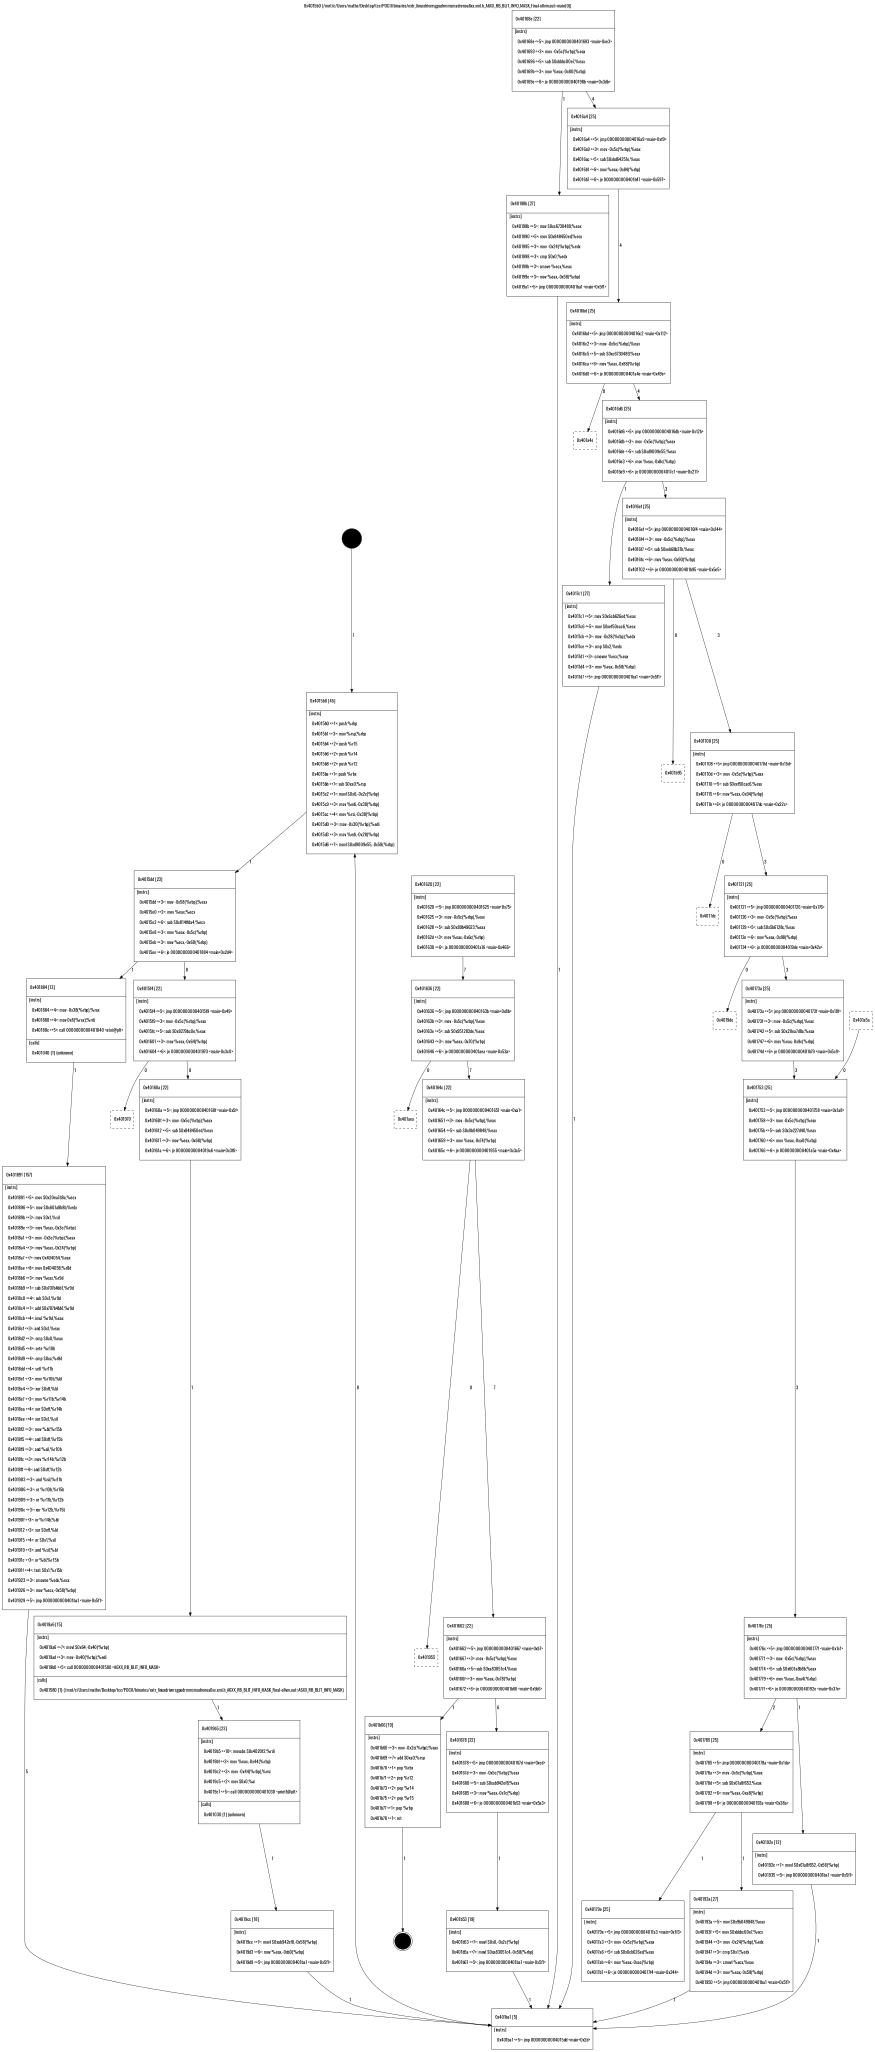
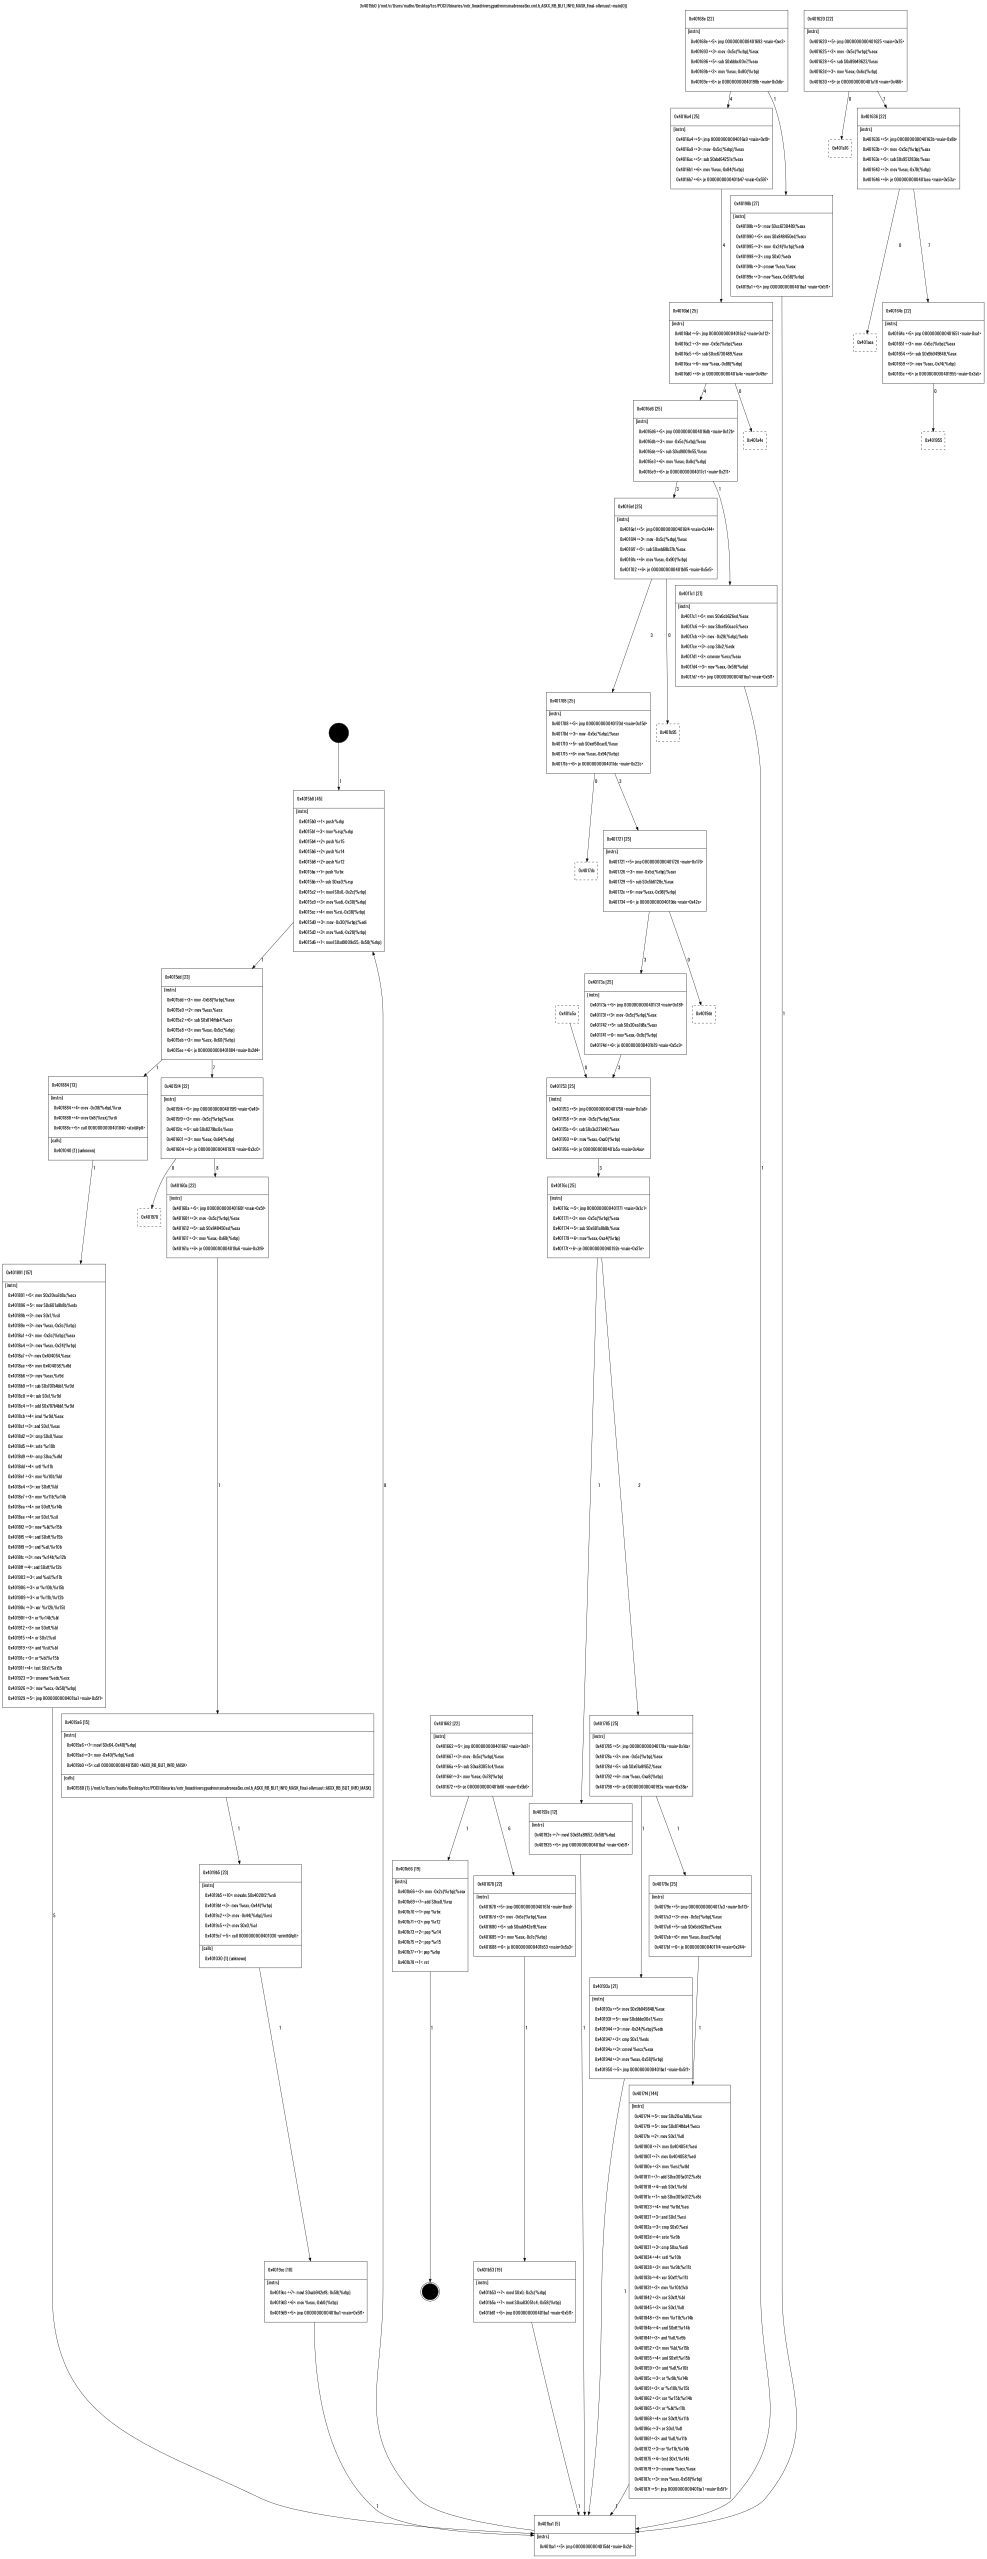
node "0x401a16": added
edge "0x4015dd [23]" -> "0x4015f4 [22]": label " 8" -> " 7"
edge "0x40164c [22]" -> "0x401662 [22]": removed, label "7"
node "0x4017f4 [144]": added
